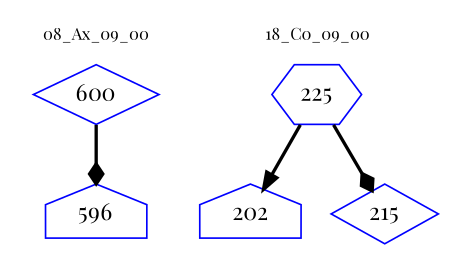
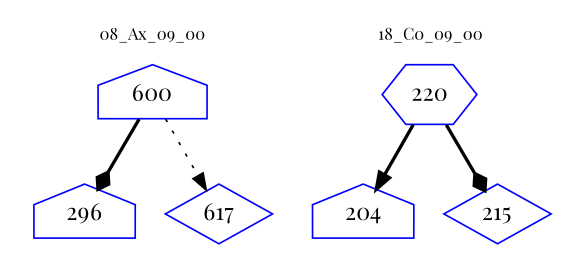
node "600": shape diamond -> house
node "225": label "225" -> "220"
node "596": label "596" -> "296"
node "617": added
node "202": label "202" -> "204"
